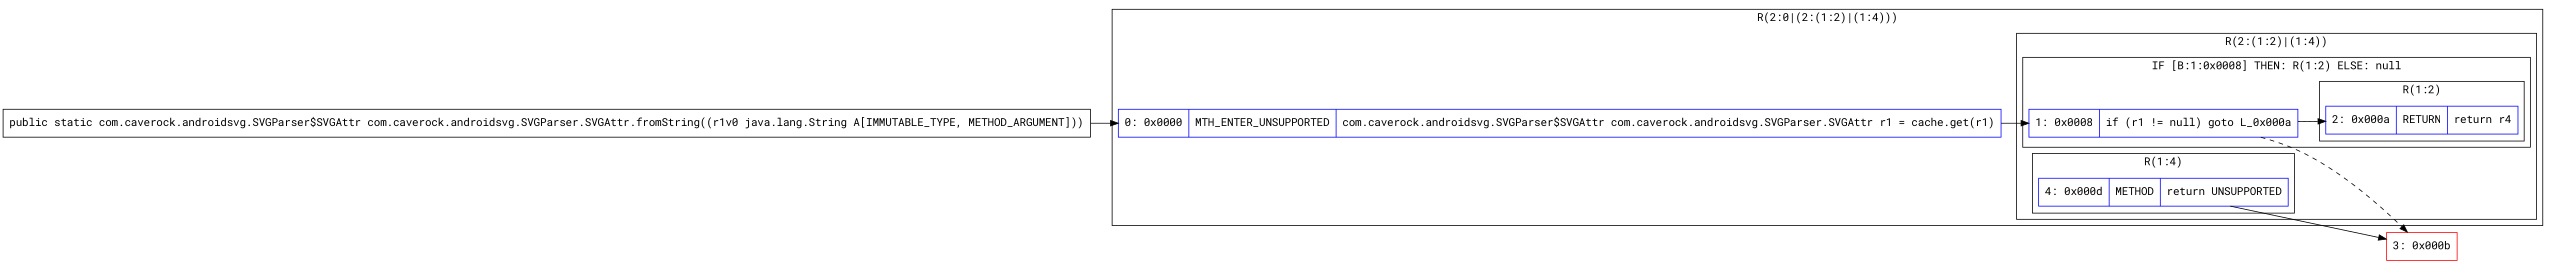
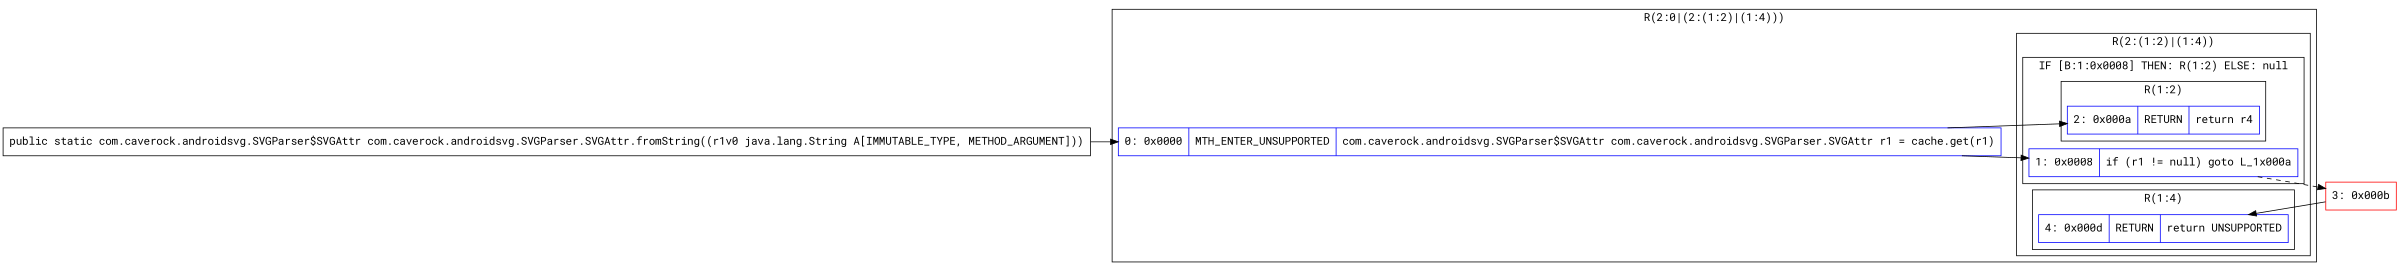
edge "1: 0x0008" -> "2: 0x000a": now "0: 0x0000" -> "2: 0x000a"
node "1: 0x0008": text "if (r1 != null) goto L_0x000a" -> "if (r1 != null) goto L_1x000a"
node "4: 0x000d": text "METHOD" -> "RETURN"
edge "4: 0x000d" -> "3: 0x000b": reversed
